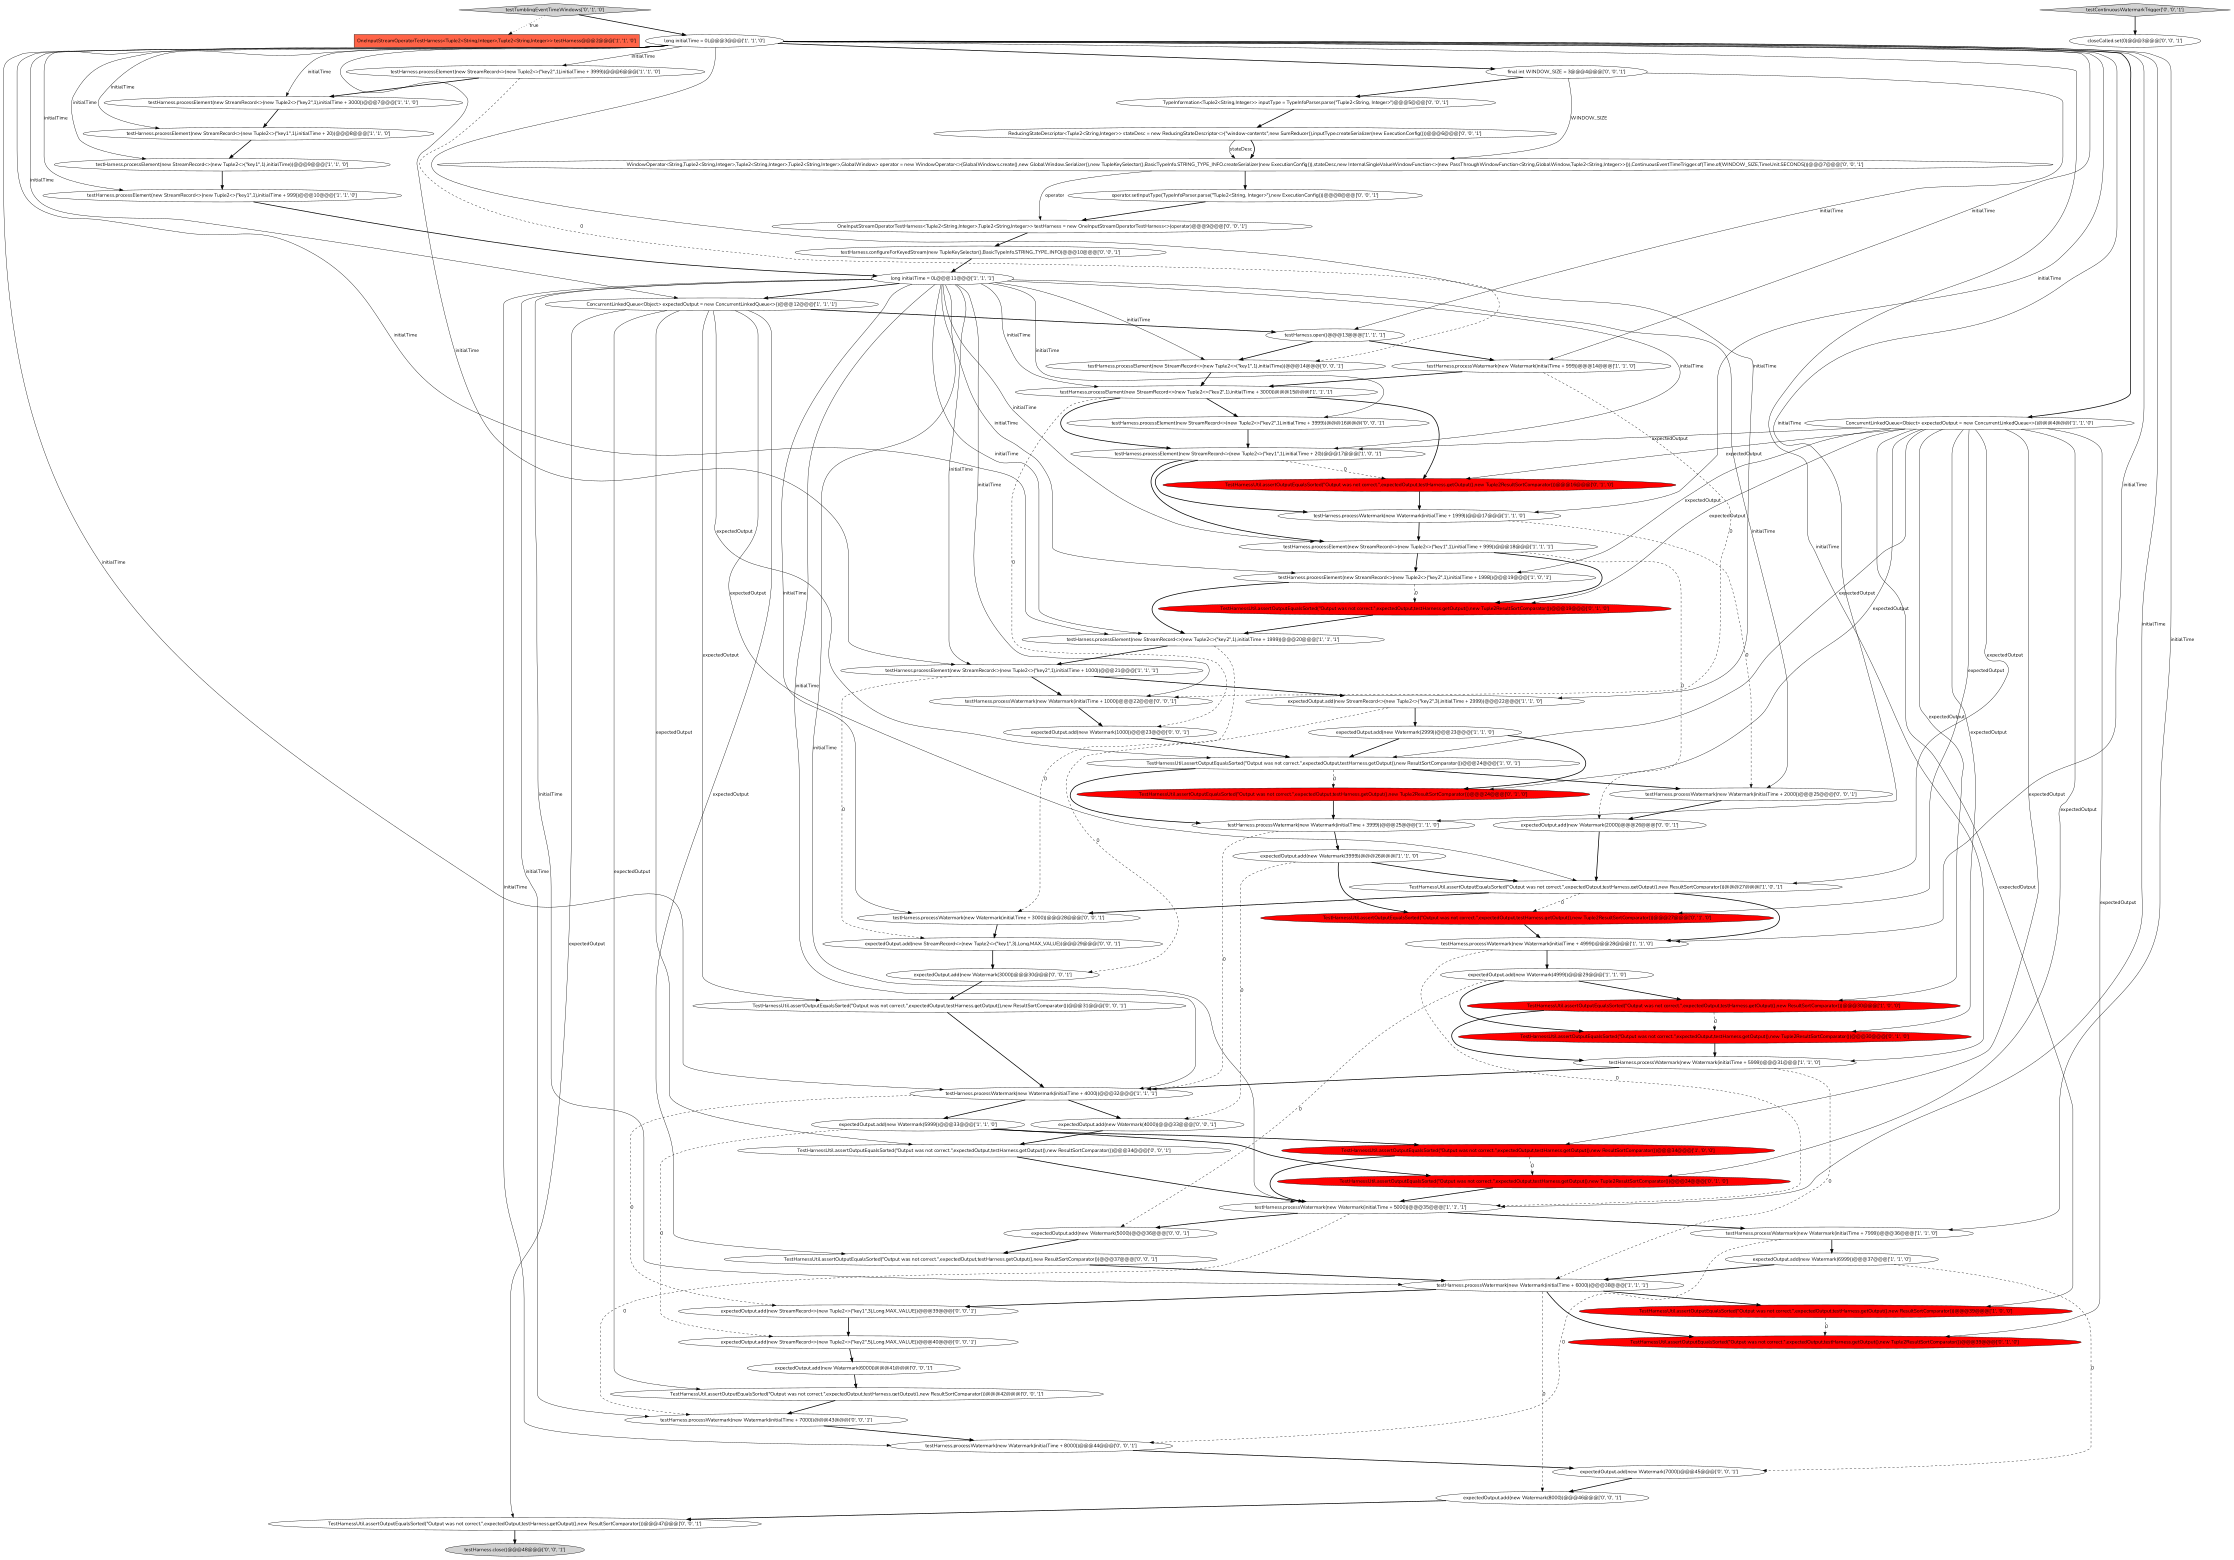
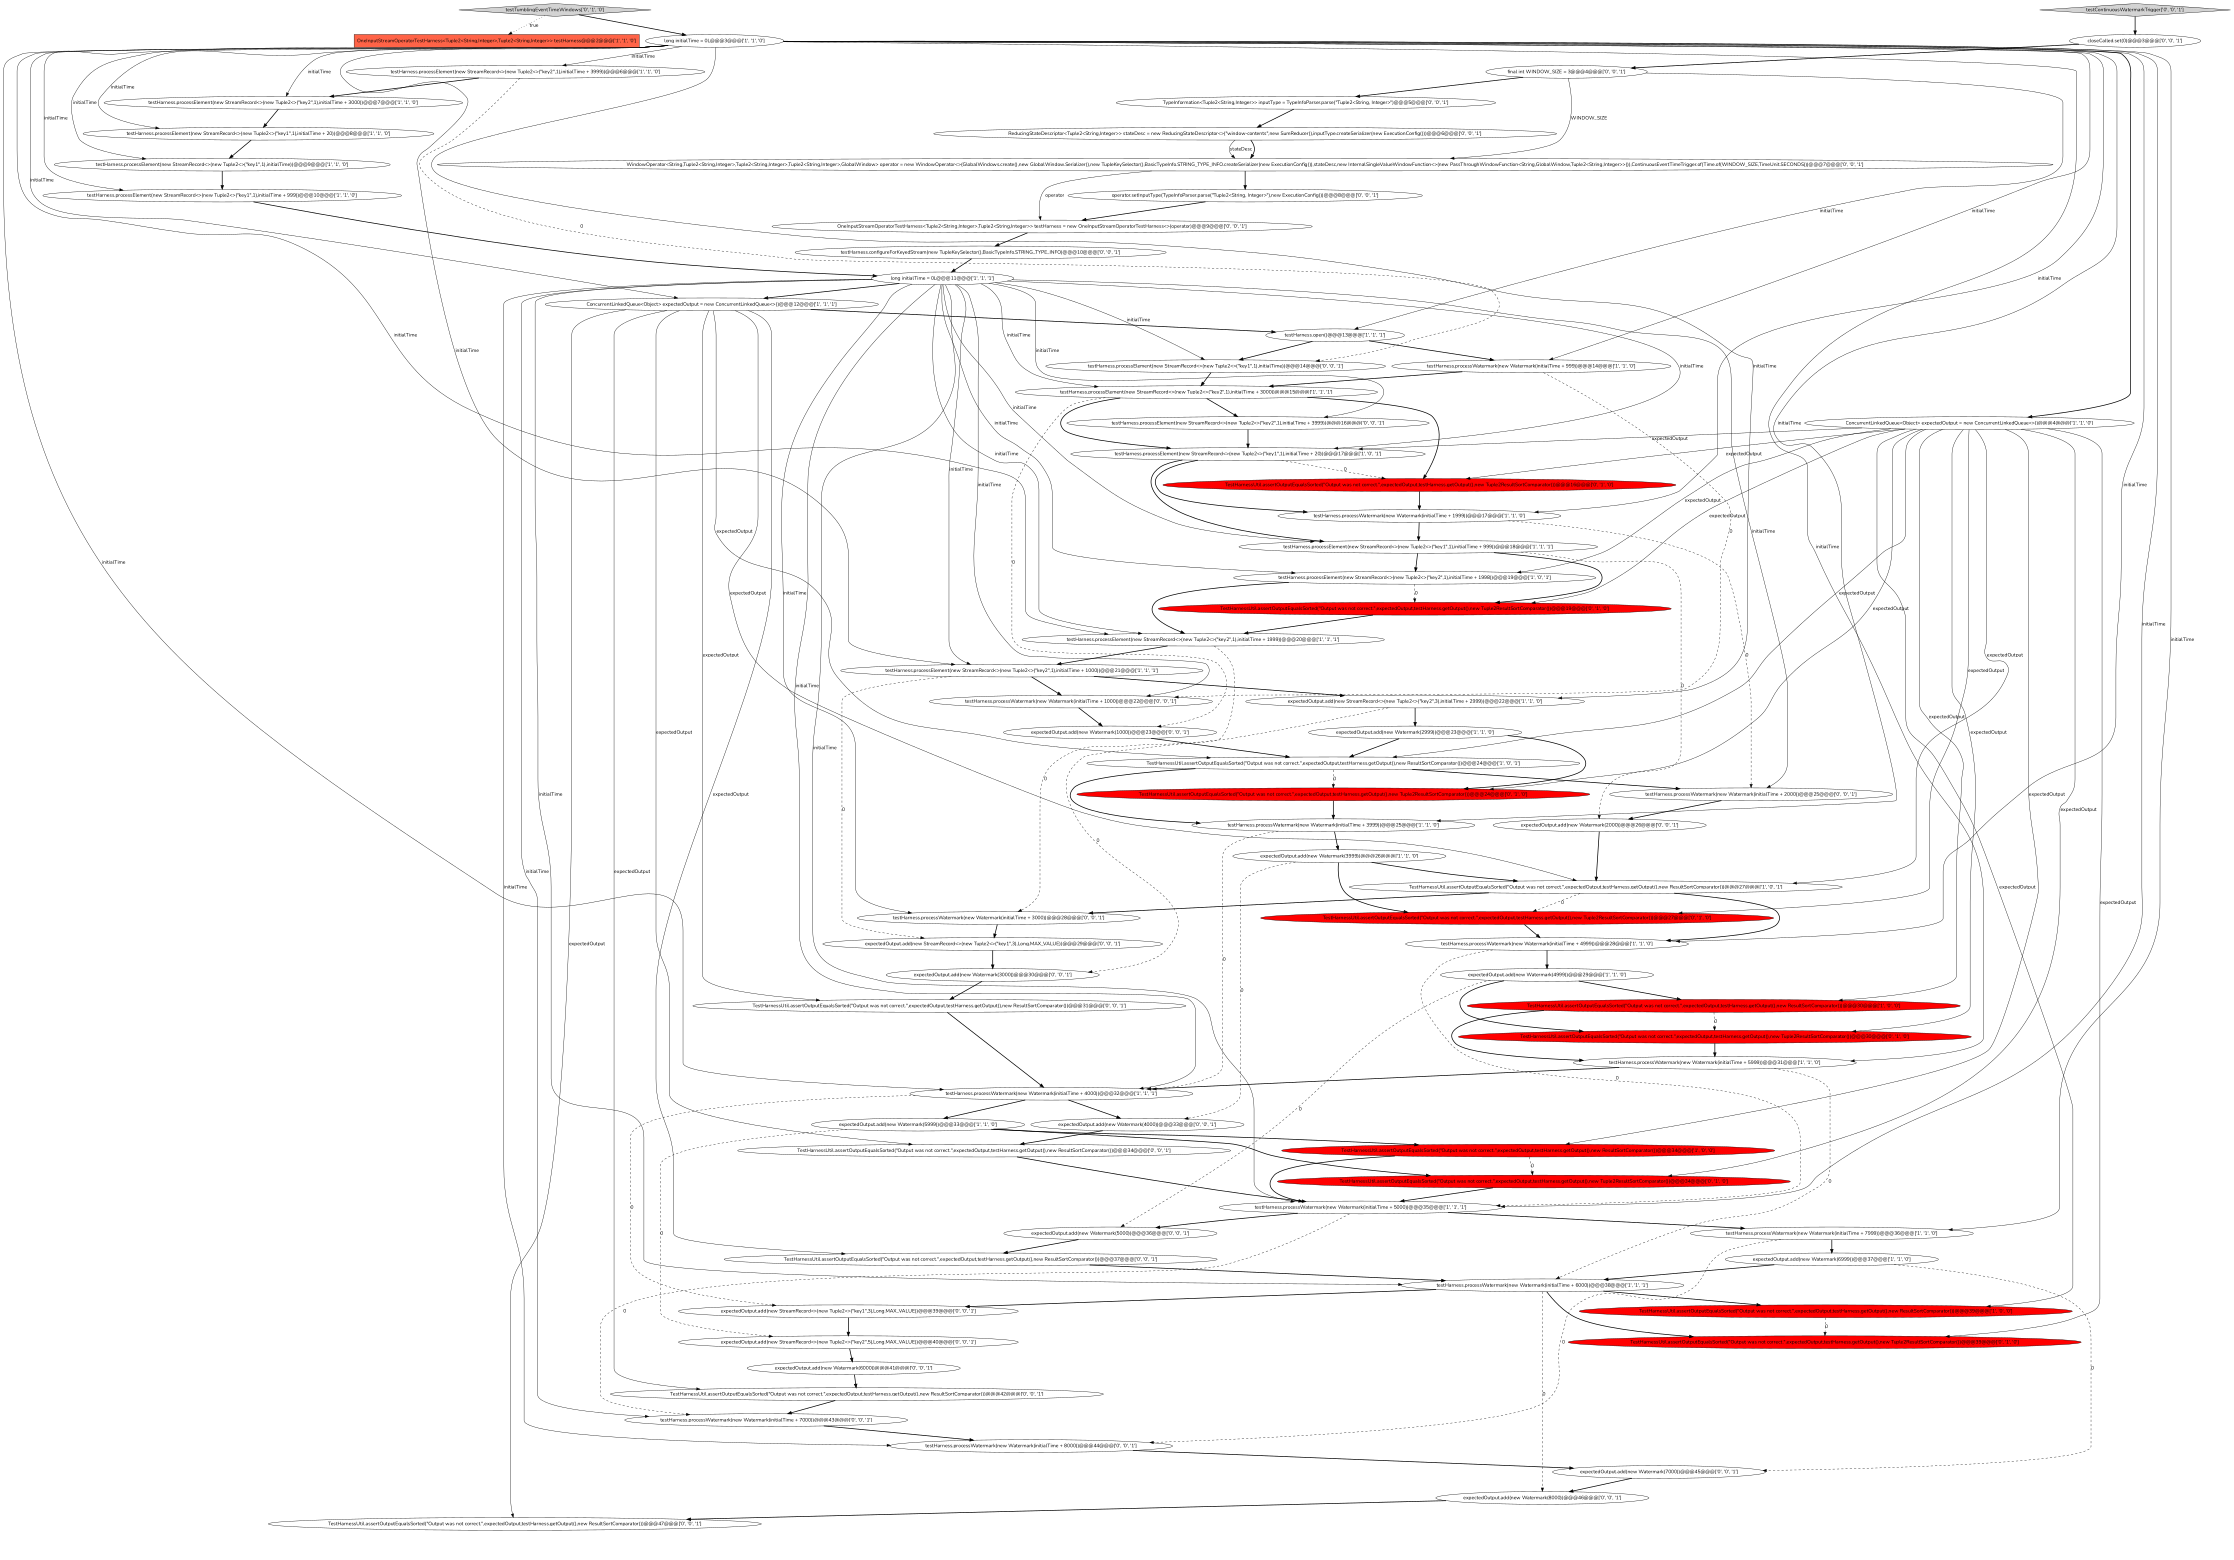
edge "long initialTime = 0L@@@3@@@['1', '1', '0']" -> "final int WINDOW_SIZE = 3@@@4@@@['0', '0', '1']": now "closeCalled.set(0)@@@3@@@['0', '0', '1']" -> "final int WINDOW_SIZE = 3@@@4@@@['0', '0', '1']"
node "testHarness.close()@@@48@@@['0', '0', '1']": removed
